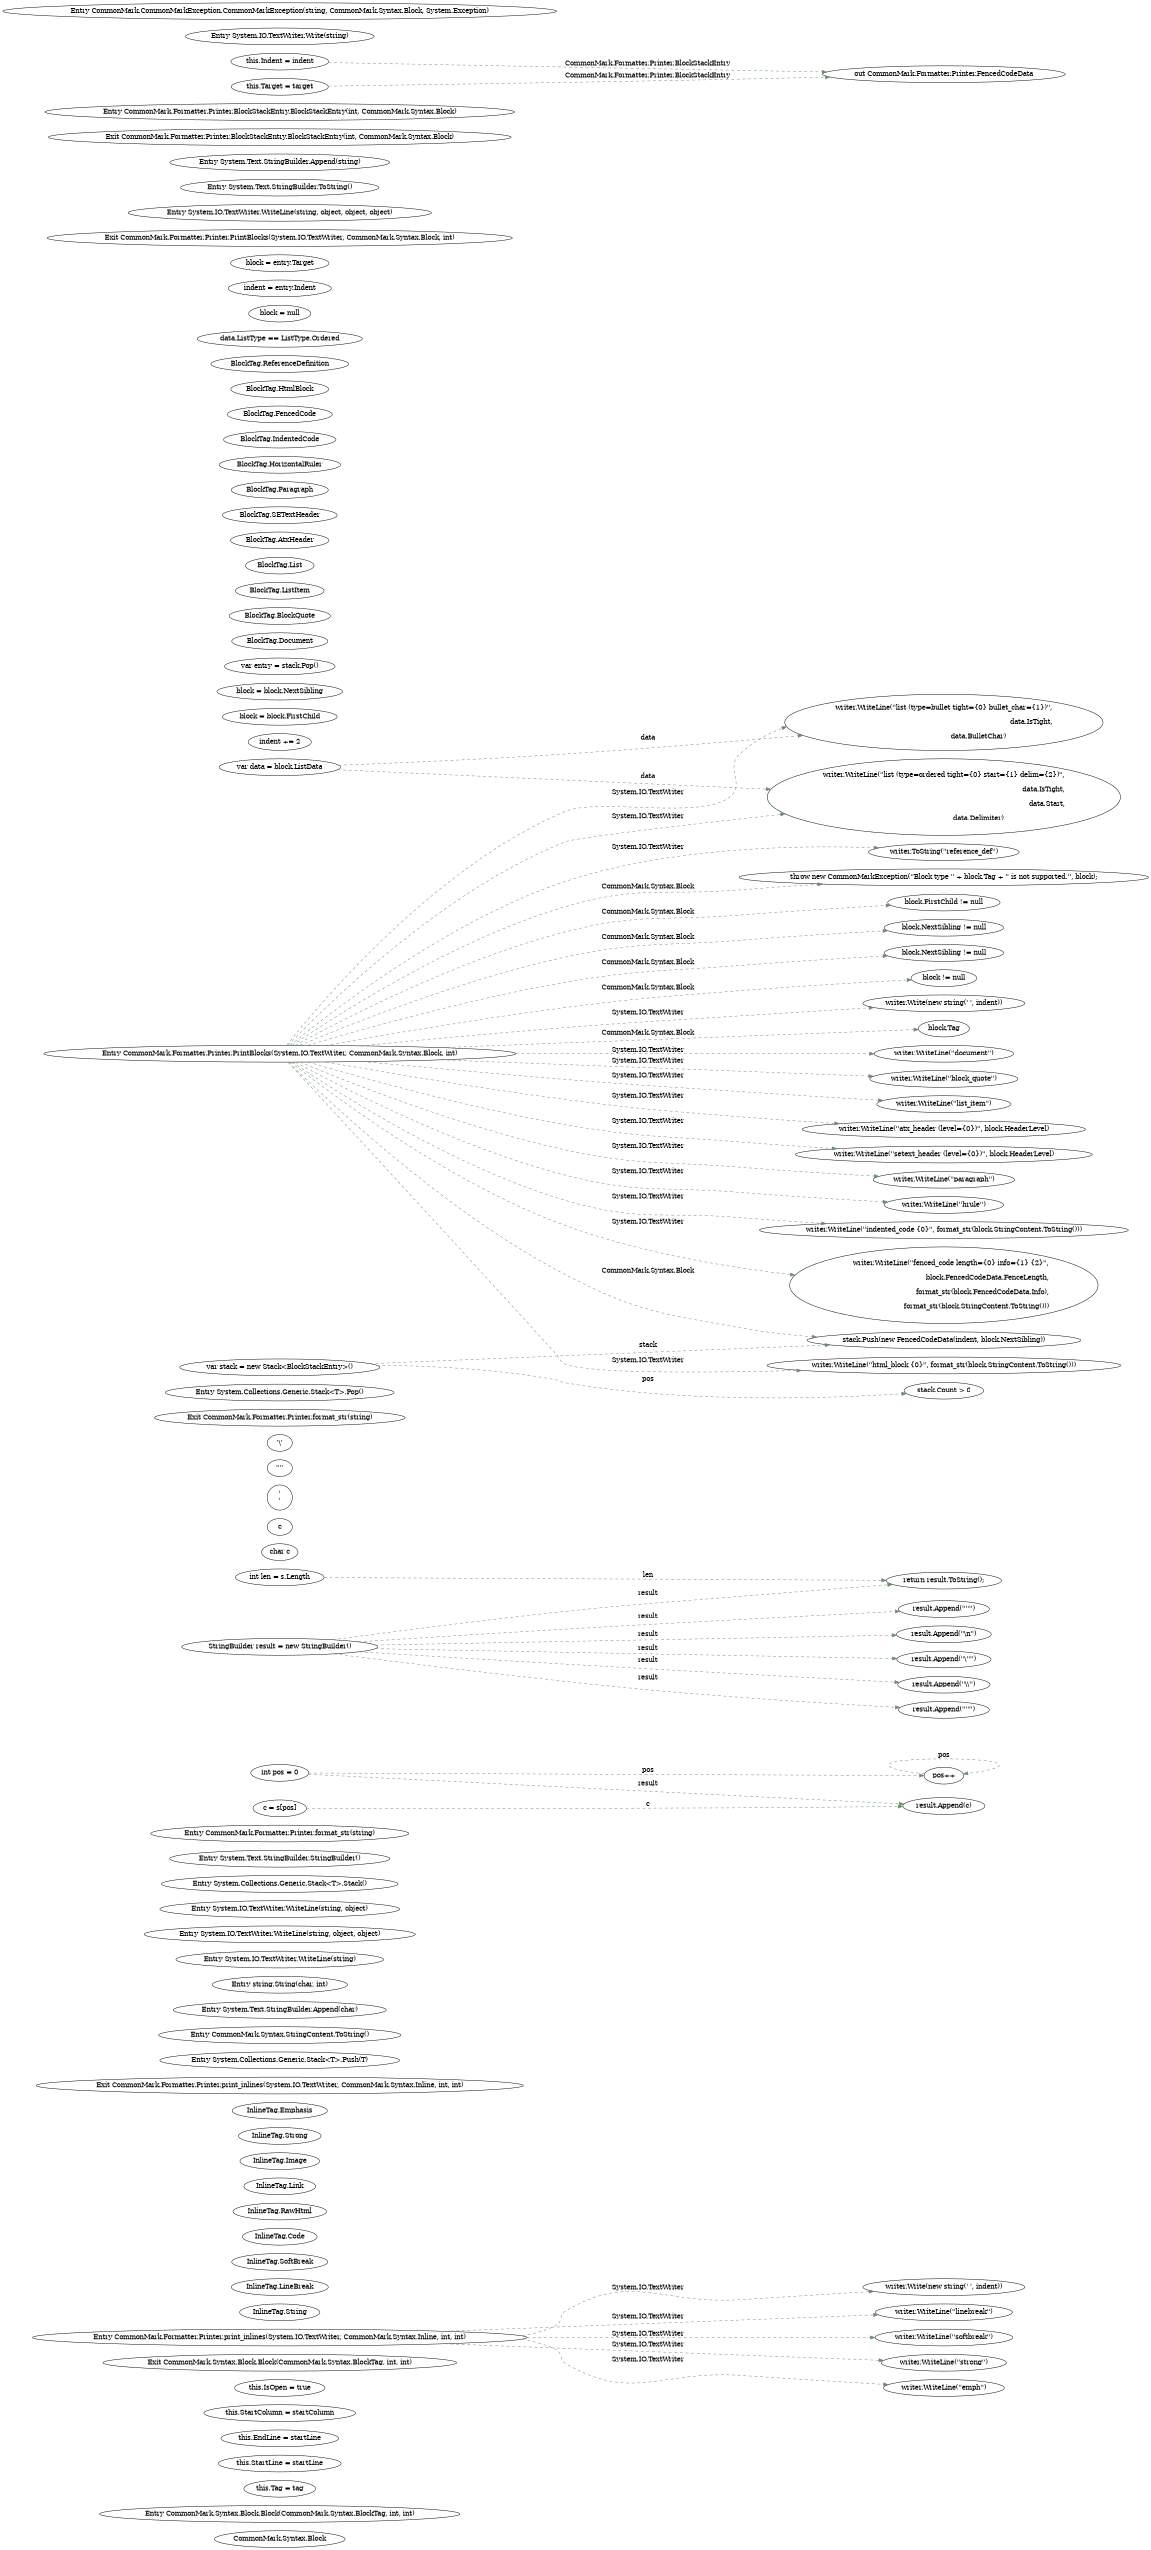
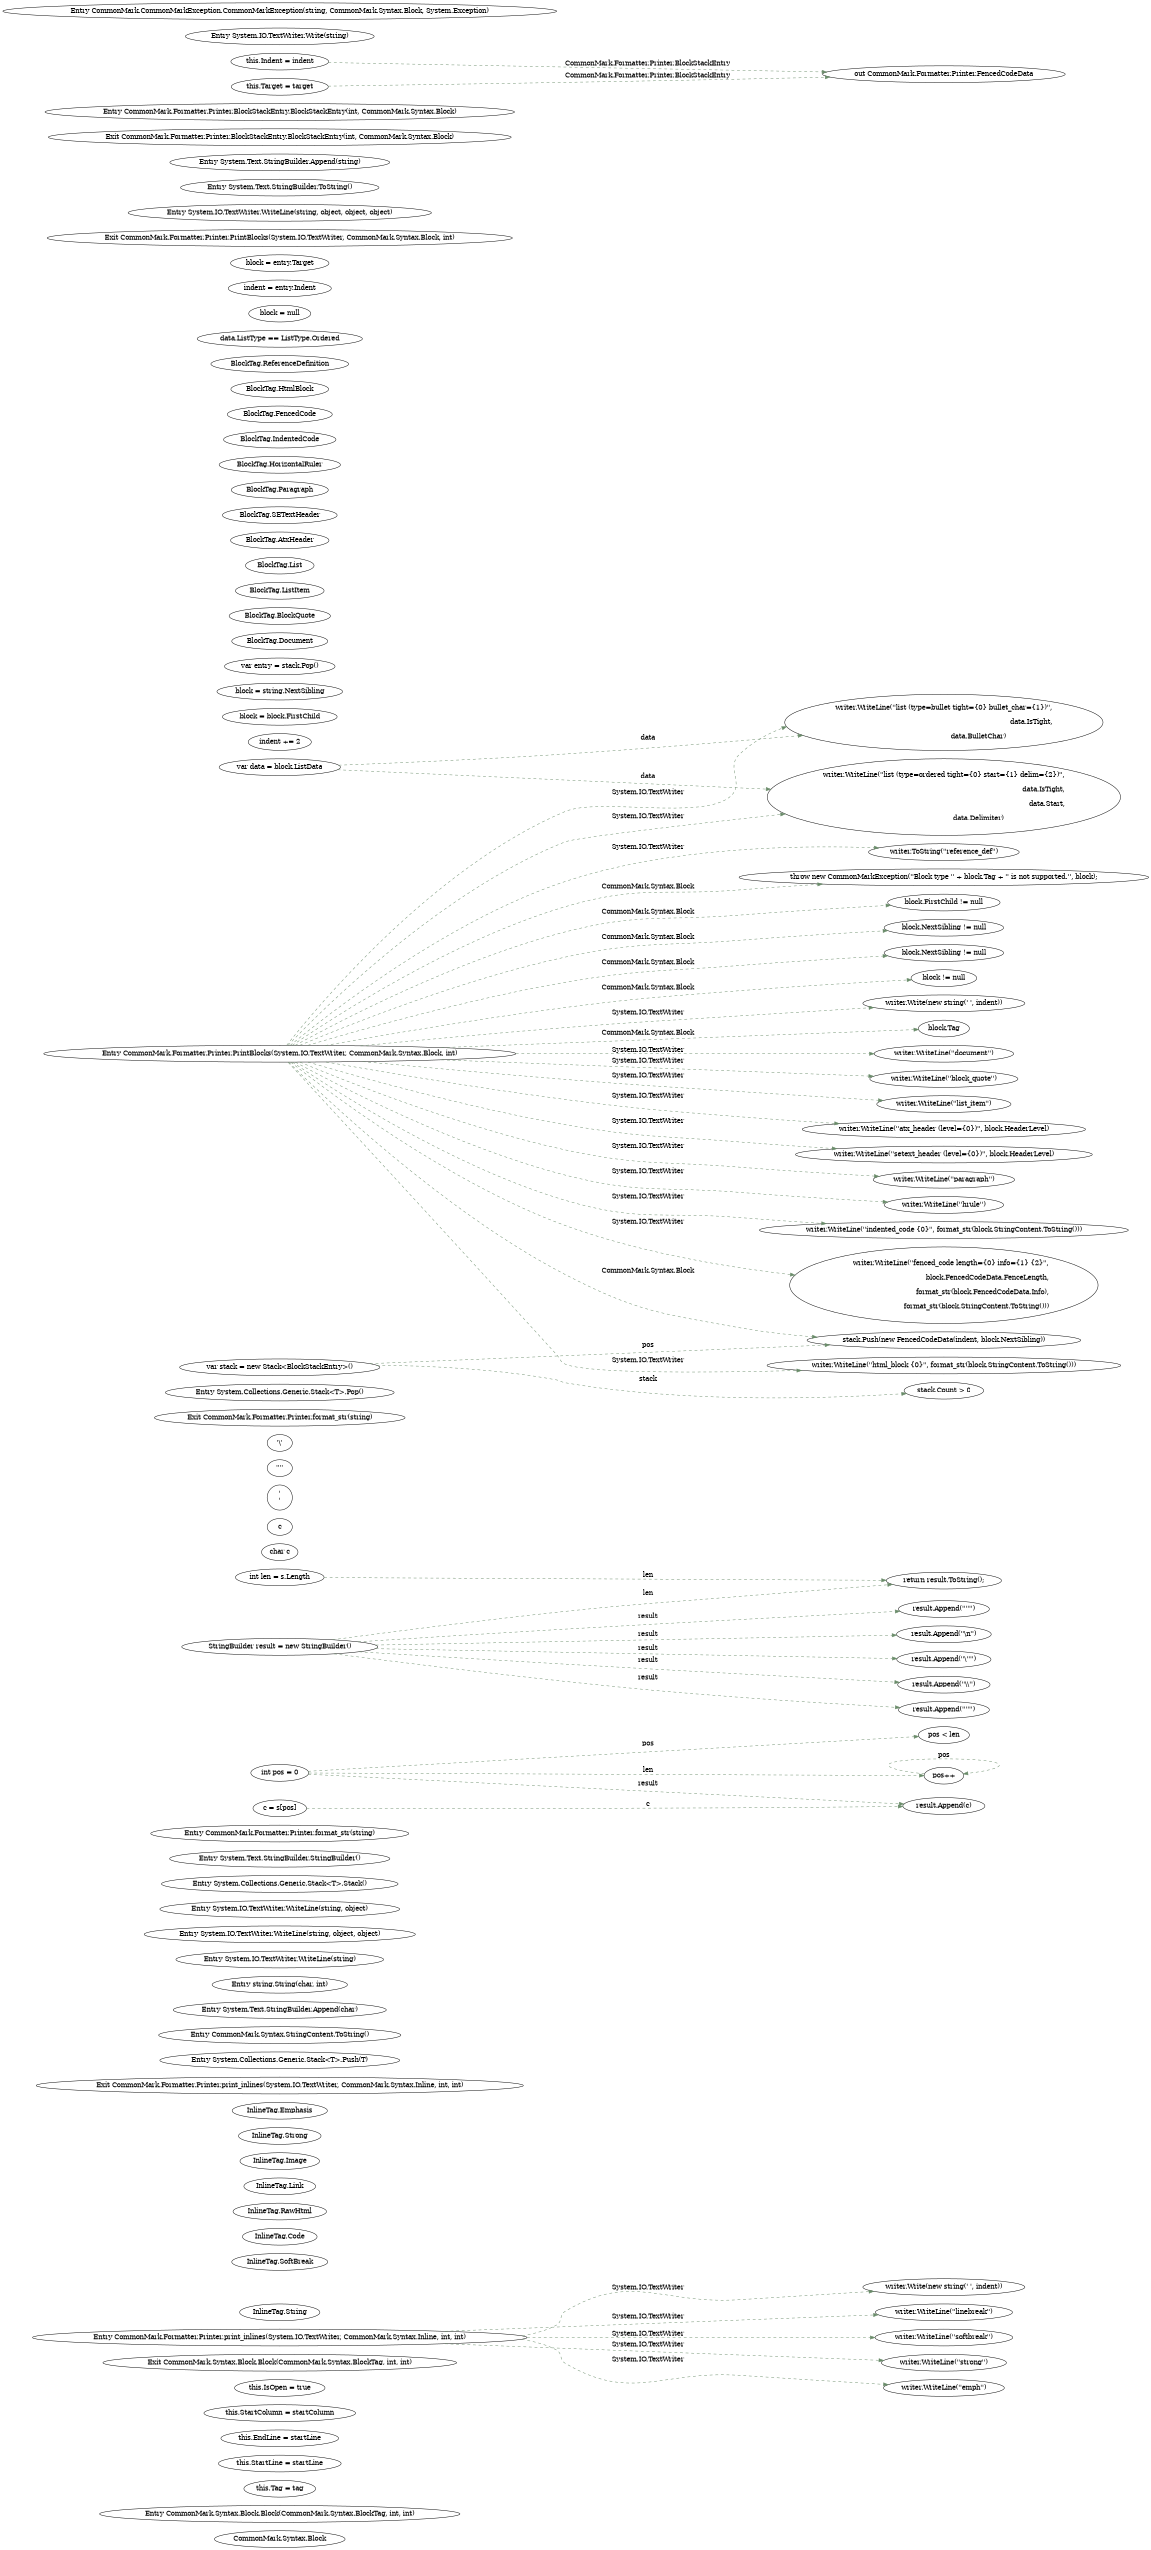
node "block = block.NextSibling": label "block = block.NextSibling" -> "block = string.NextSibling"
edge "var stack = new Stack<BlockStackEntry>()" -> "stack.Push(new FencedCodeData(indent, block.NextSibling))": label "stack" -> "pos"
edge "var stack = new Stack<BlockStackEntry>()" -> "stack.Count > 0": label "pos" -> "stack"
edge "StringBuilder result = new StringBuilder()" -> "return result.ToString();": label "result" -> "len"
node "pos < len": added
edge "int pos = 0" -> "pos++": label "pos" -> "len"
node "InlineTag.LineBreak": removed
